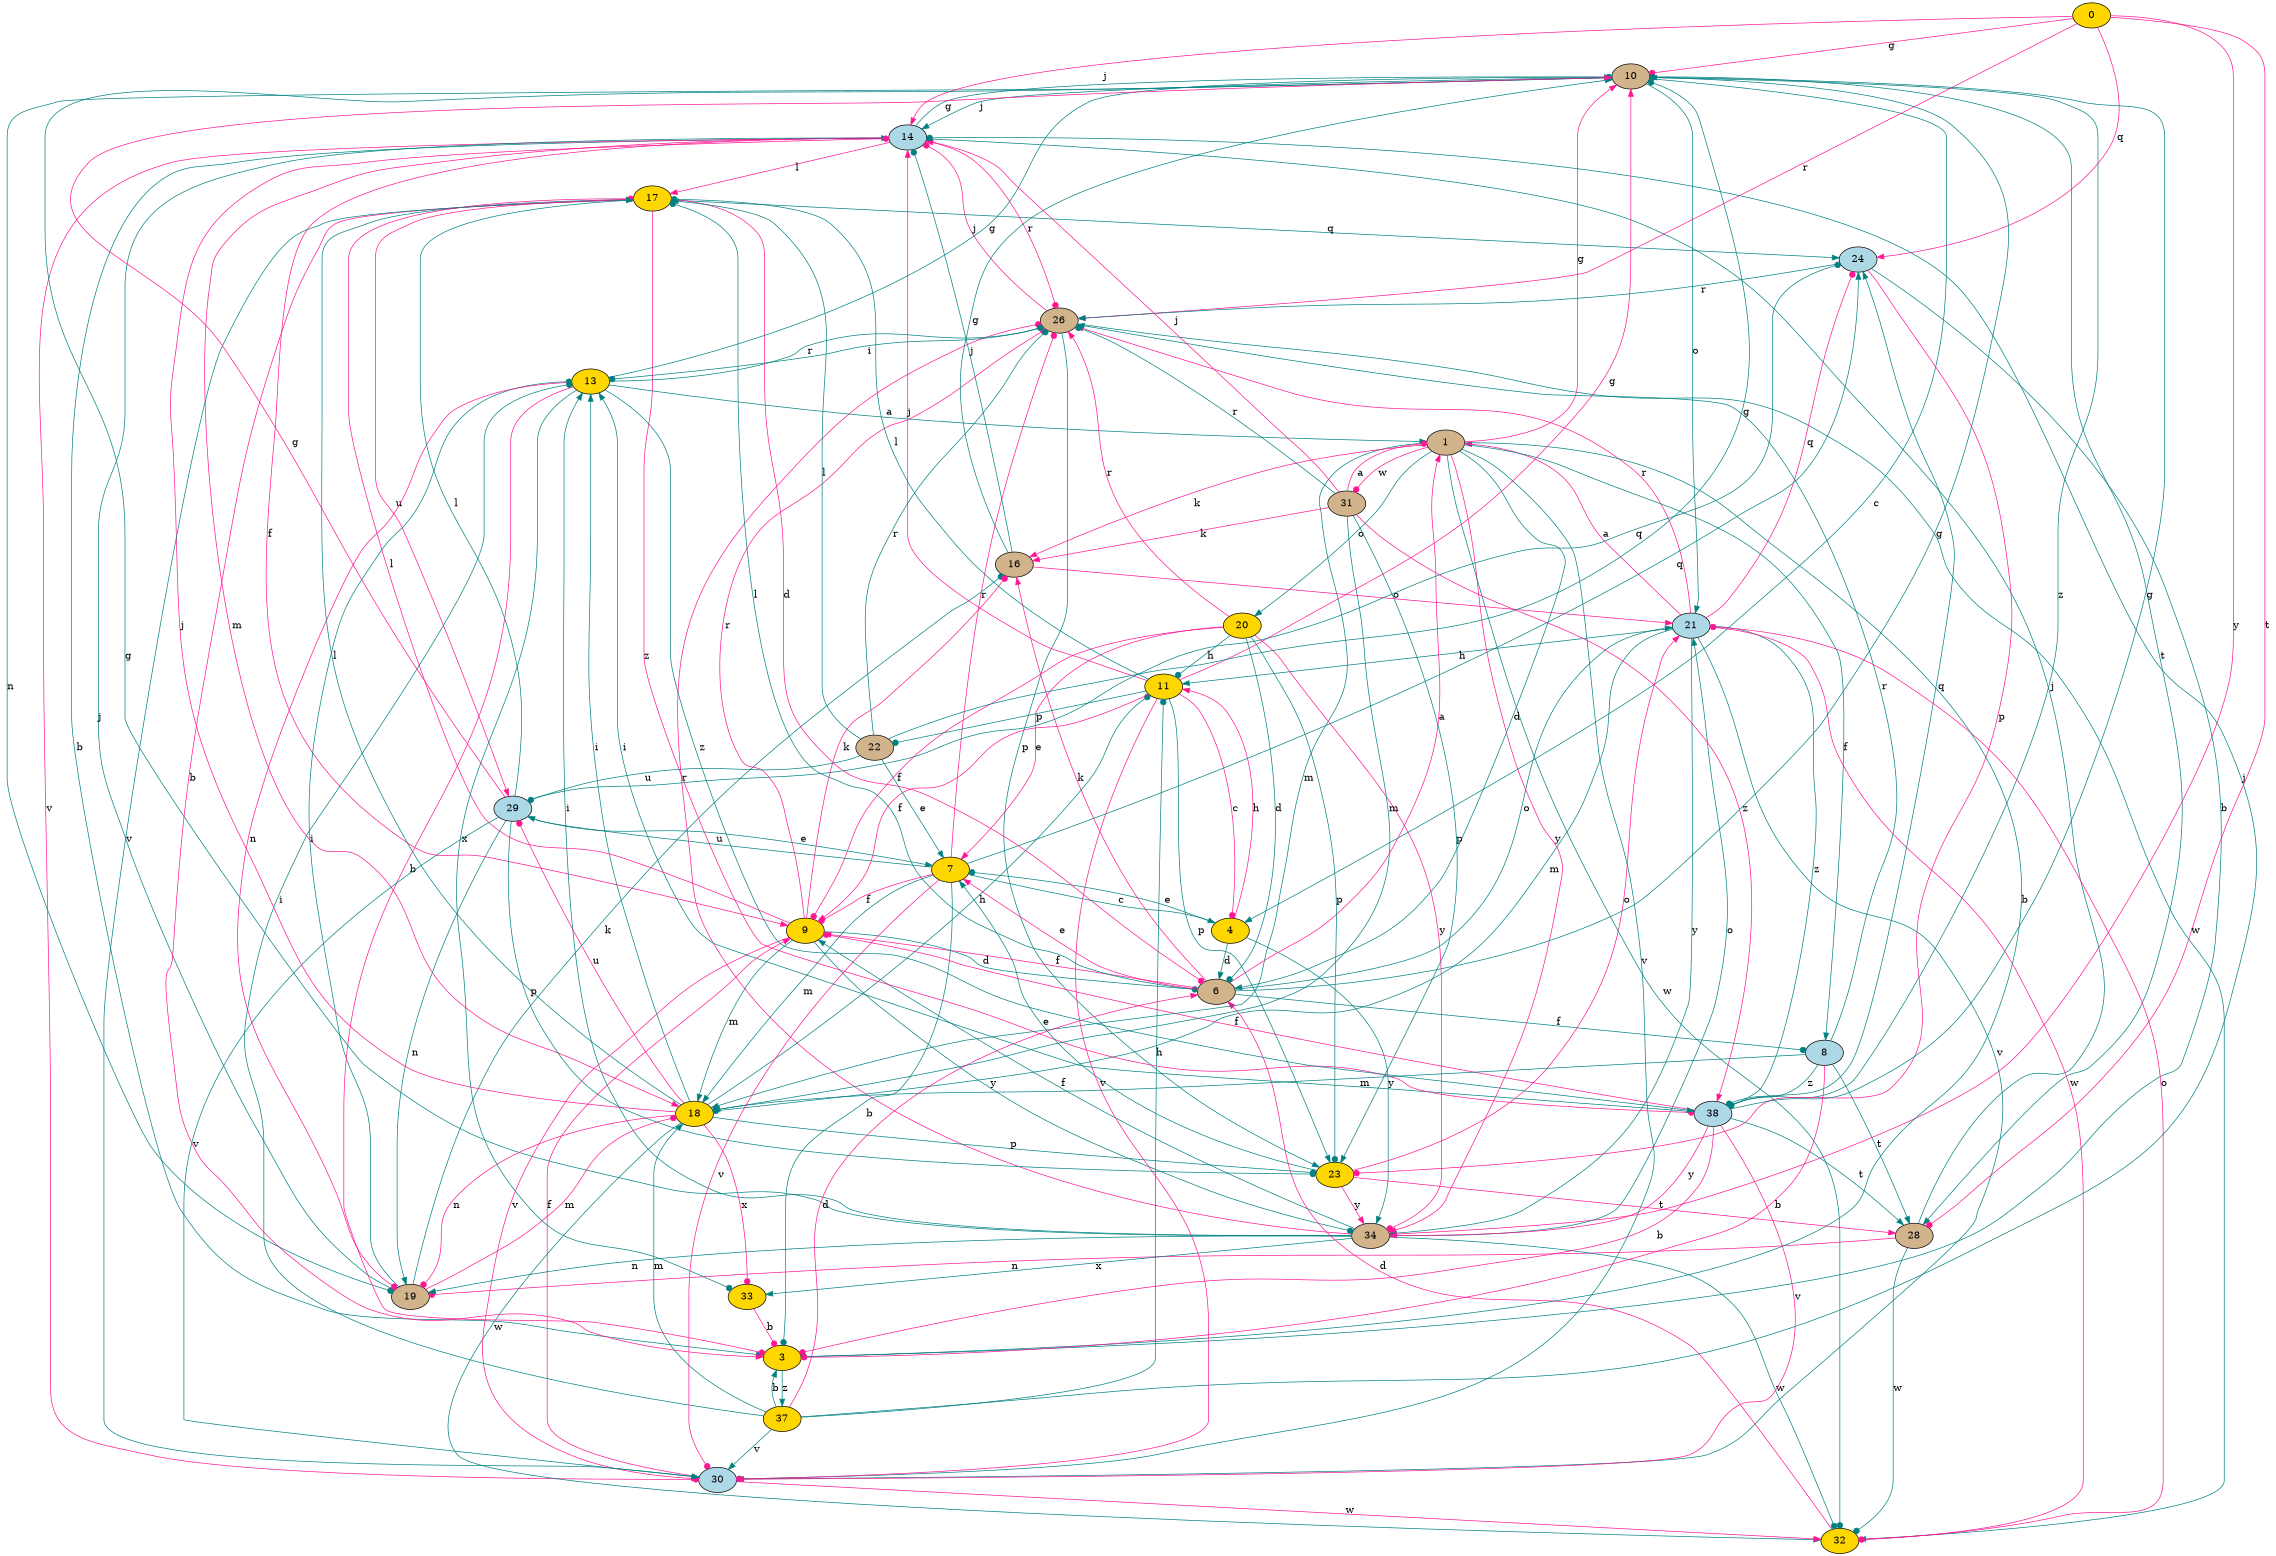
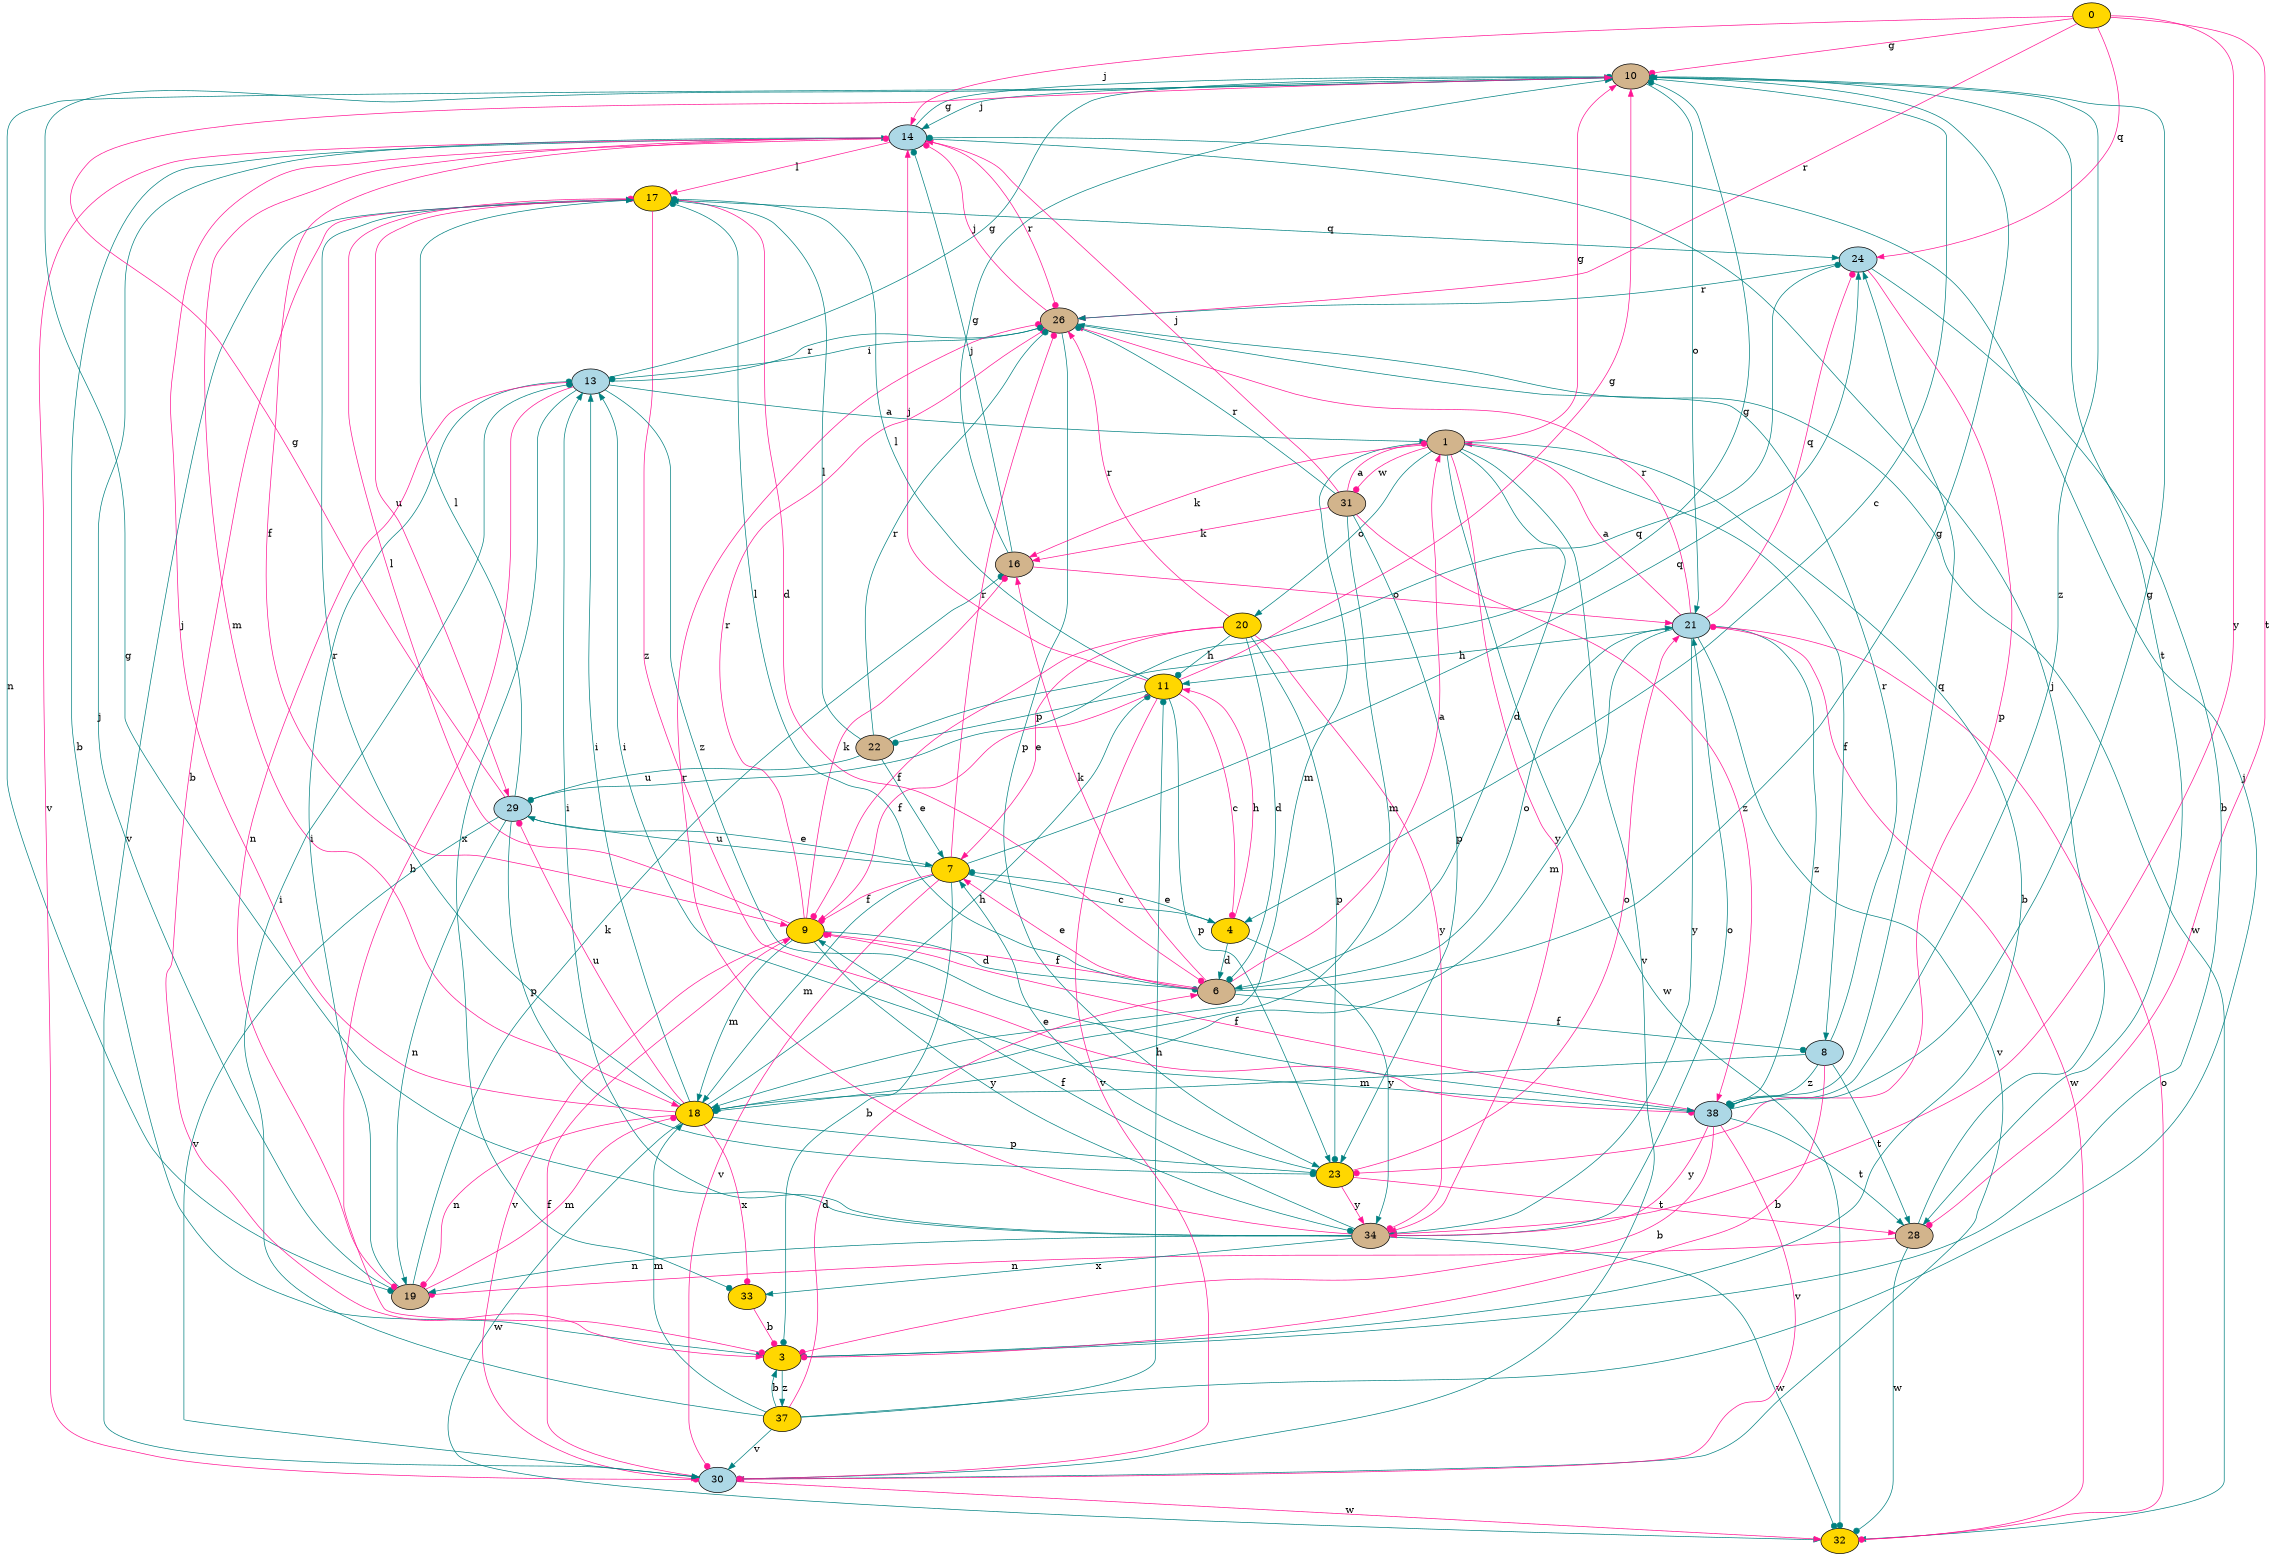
node "13": fillcolor gold -> lightblue
edge "18" -> "17": label "l" -> "r"
edge "32" -> "6": removed, label "d"
